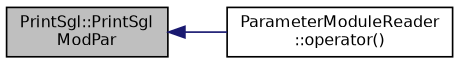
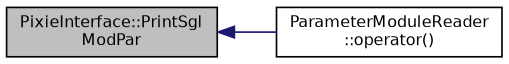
node "PrintSgl::PrintSgl ModPar": label "PrintSgl::PrintSgl ModPar" -> "PixieInterface::PrintSgl ModPar"
